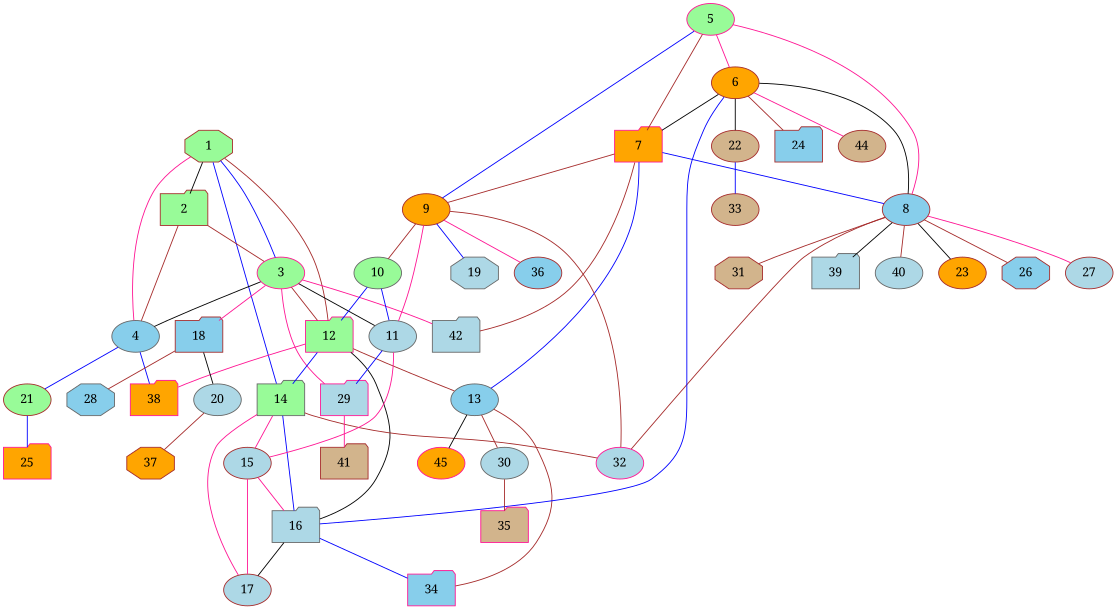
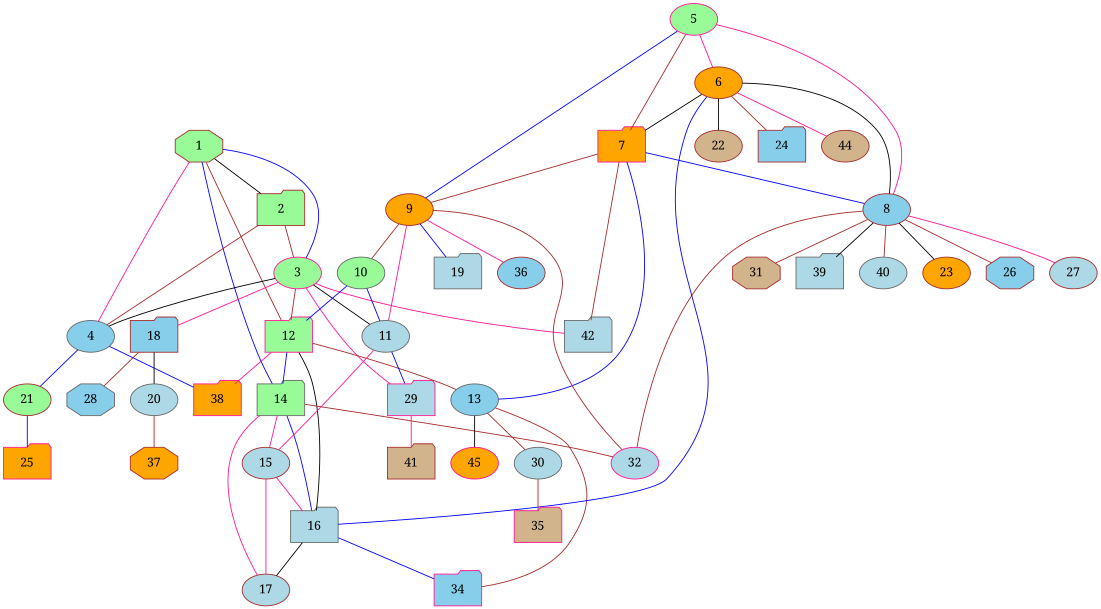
node "33": removed
node "19": shape octagon -> folder
